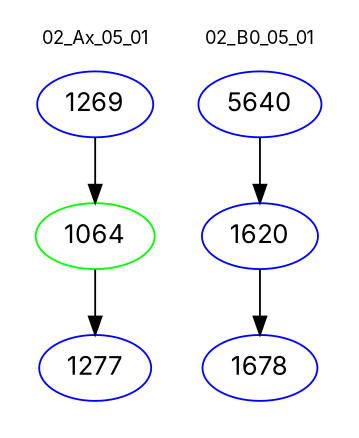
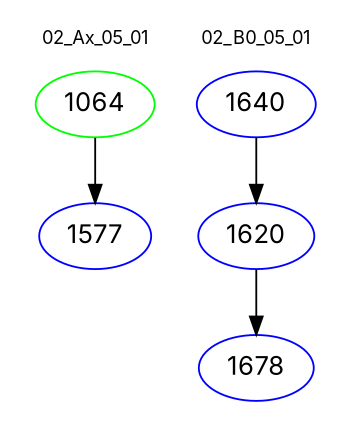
node "1269": removed
node "5640": label "5640" -> "1640"
node "1277": label "1277" -> "1577"
